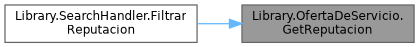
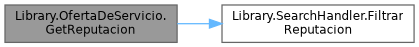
edge "Library.SearchHandler.Filtrar Reputacion" -> "Library.OfertaDeServicio. GetReputacion": reversed
